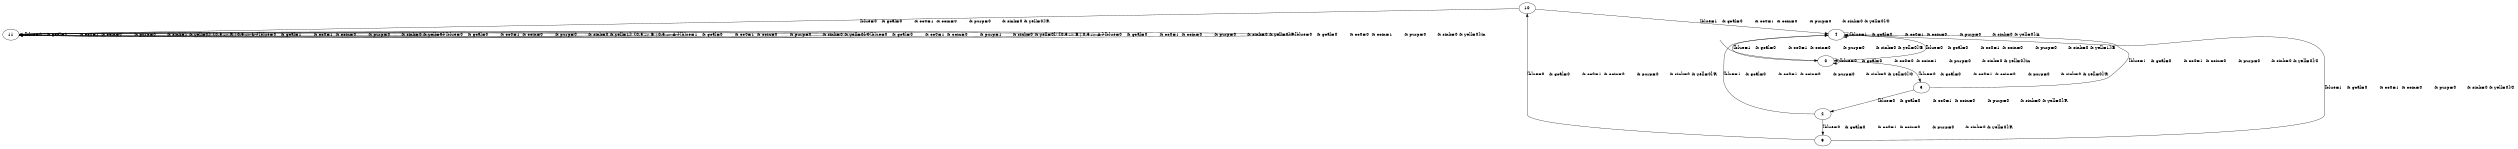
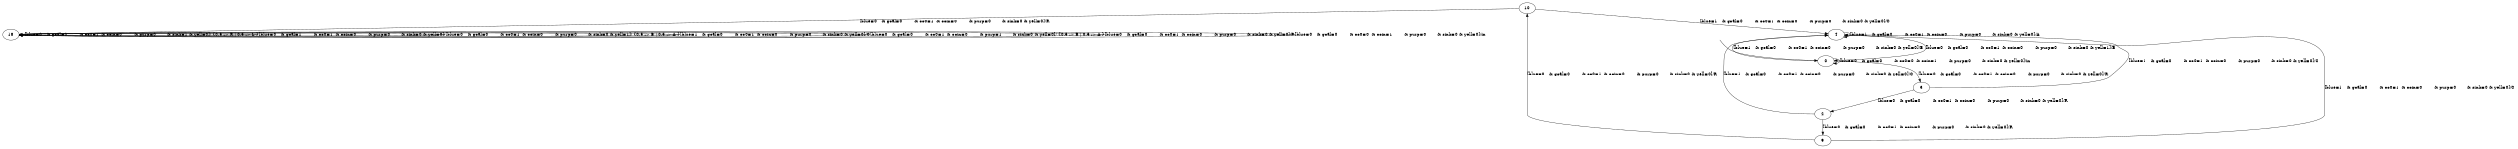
node "11": label "11" -> "18"
